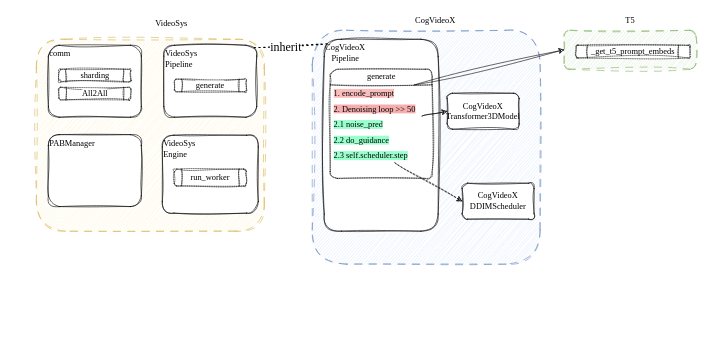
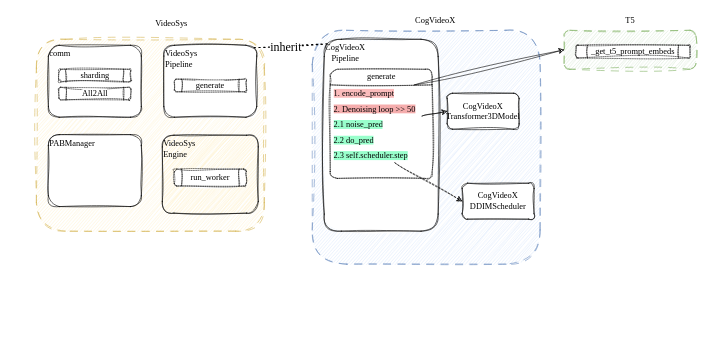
node "2.2 do_guidance": label "2.2 do_guidance" -> "2.2 do_pred"
node "VideoSys Engine": fillcolor #ffffff -> #fff2cc
